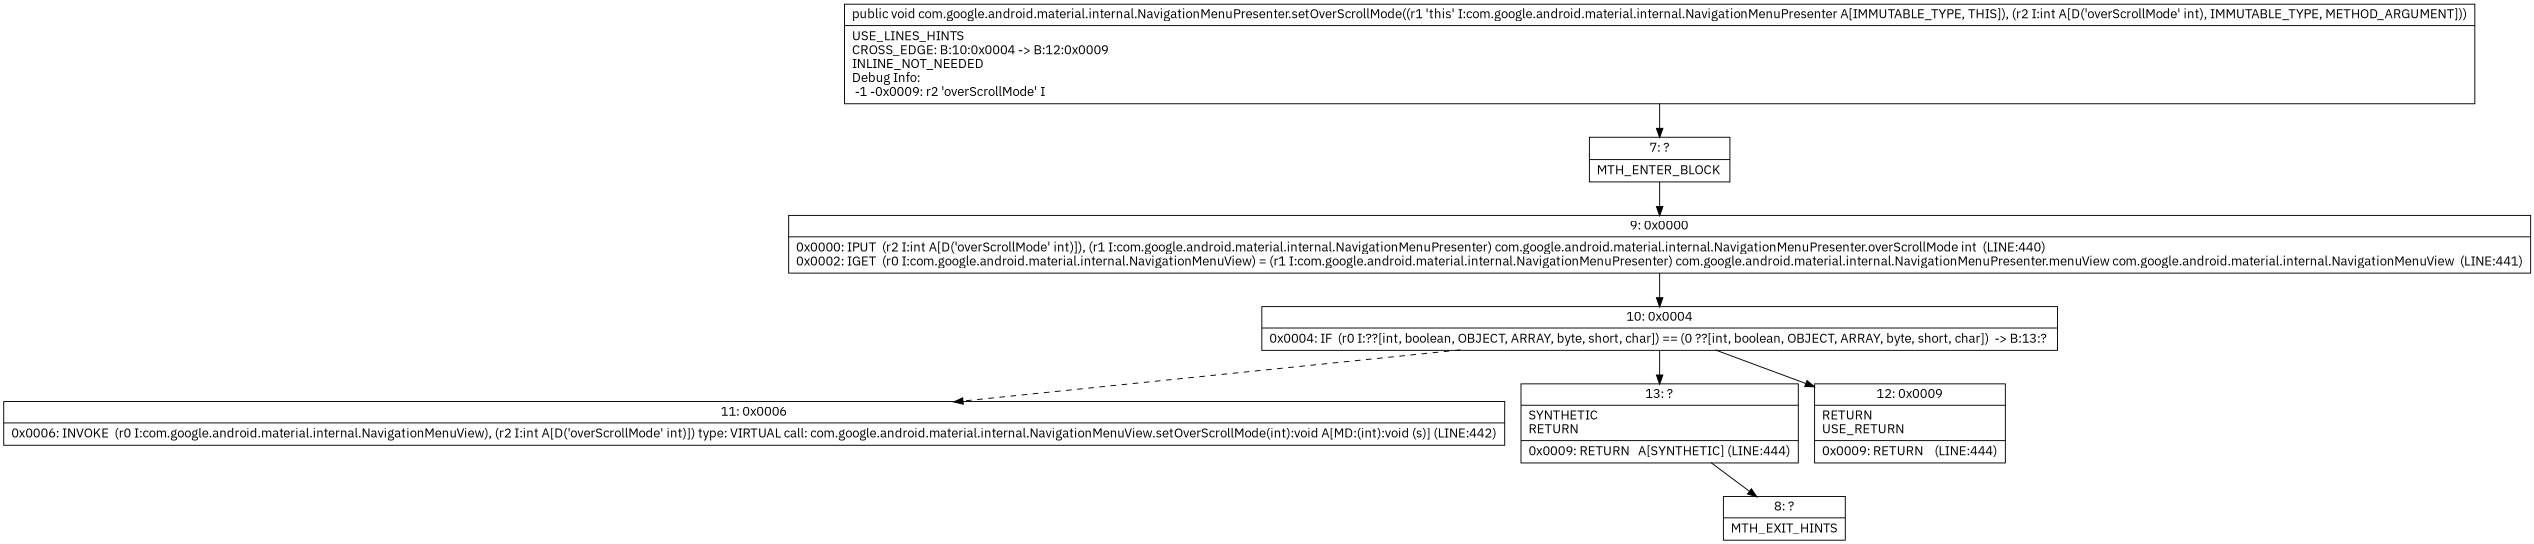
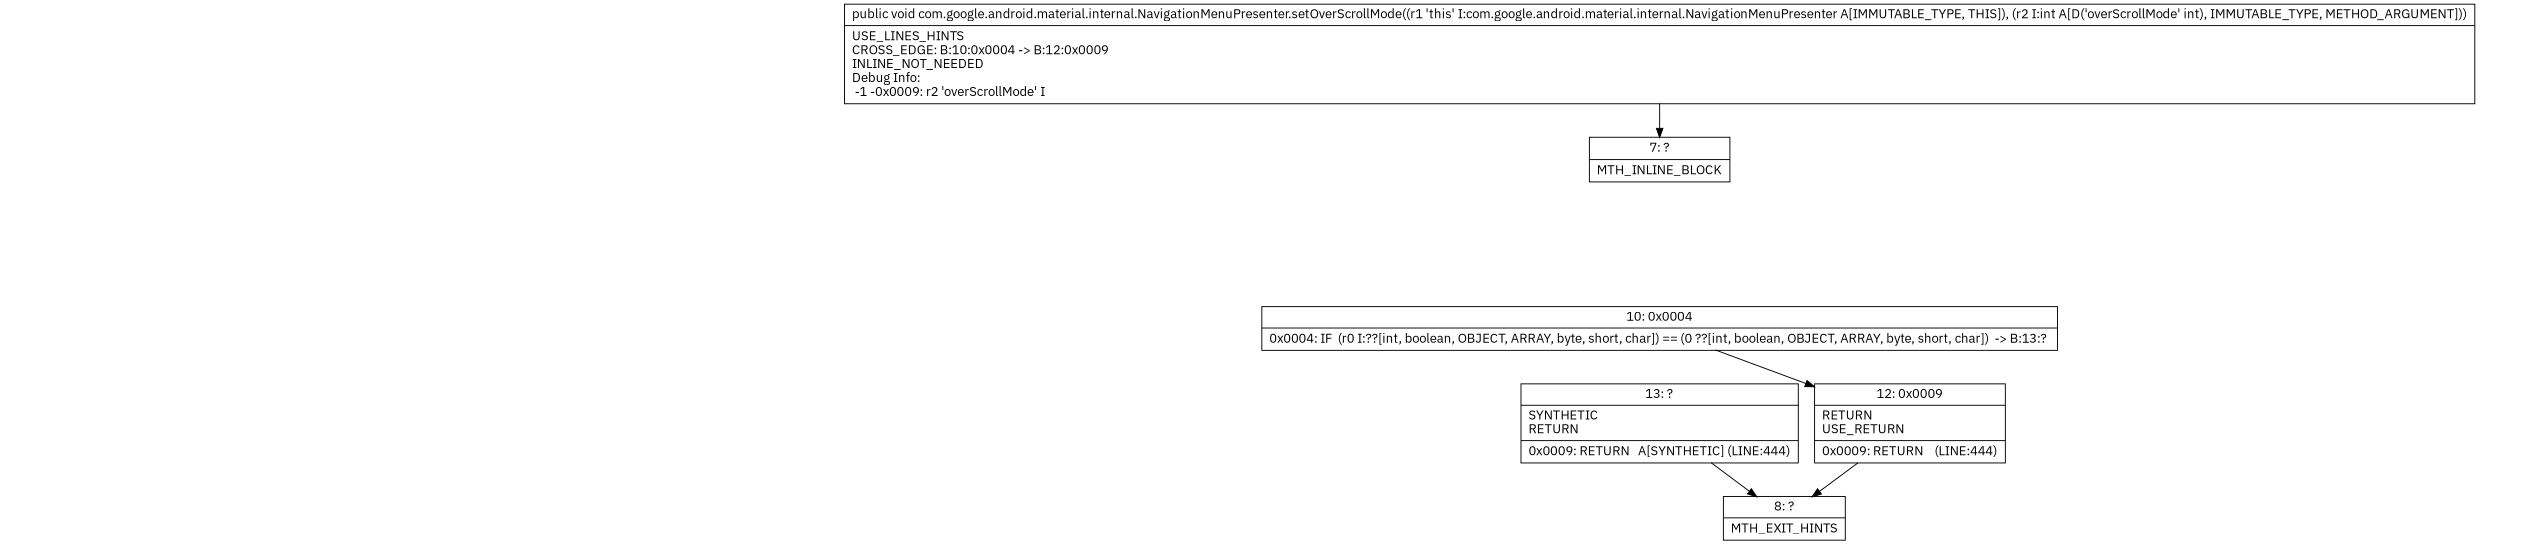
node "7: ?": text "MTH_ENTER_BLOCK" -> "MTH_INLINE_BLOCK"
node "9: 0x0000": removed
edge "10: 0x0004" -> "13: ?": removed
node "11: 0x0006": removed
edge "12: 0x0009" -> "8: ?": added
